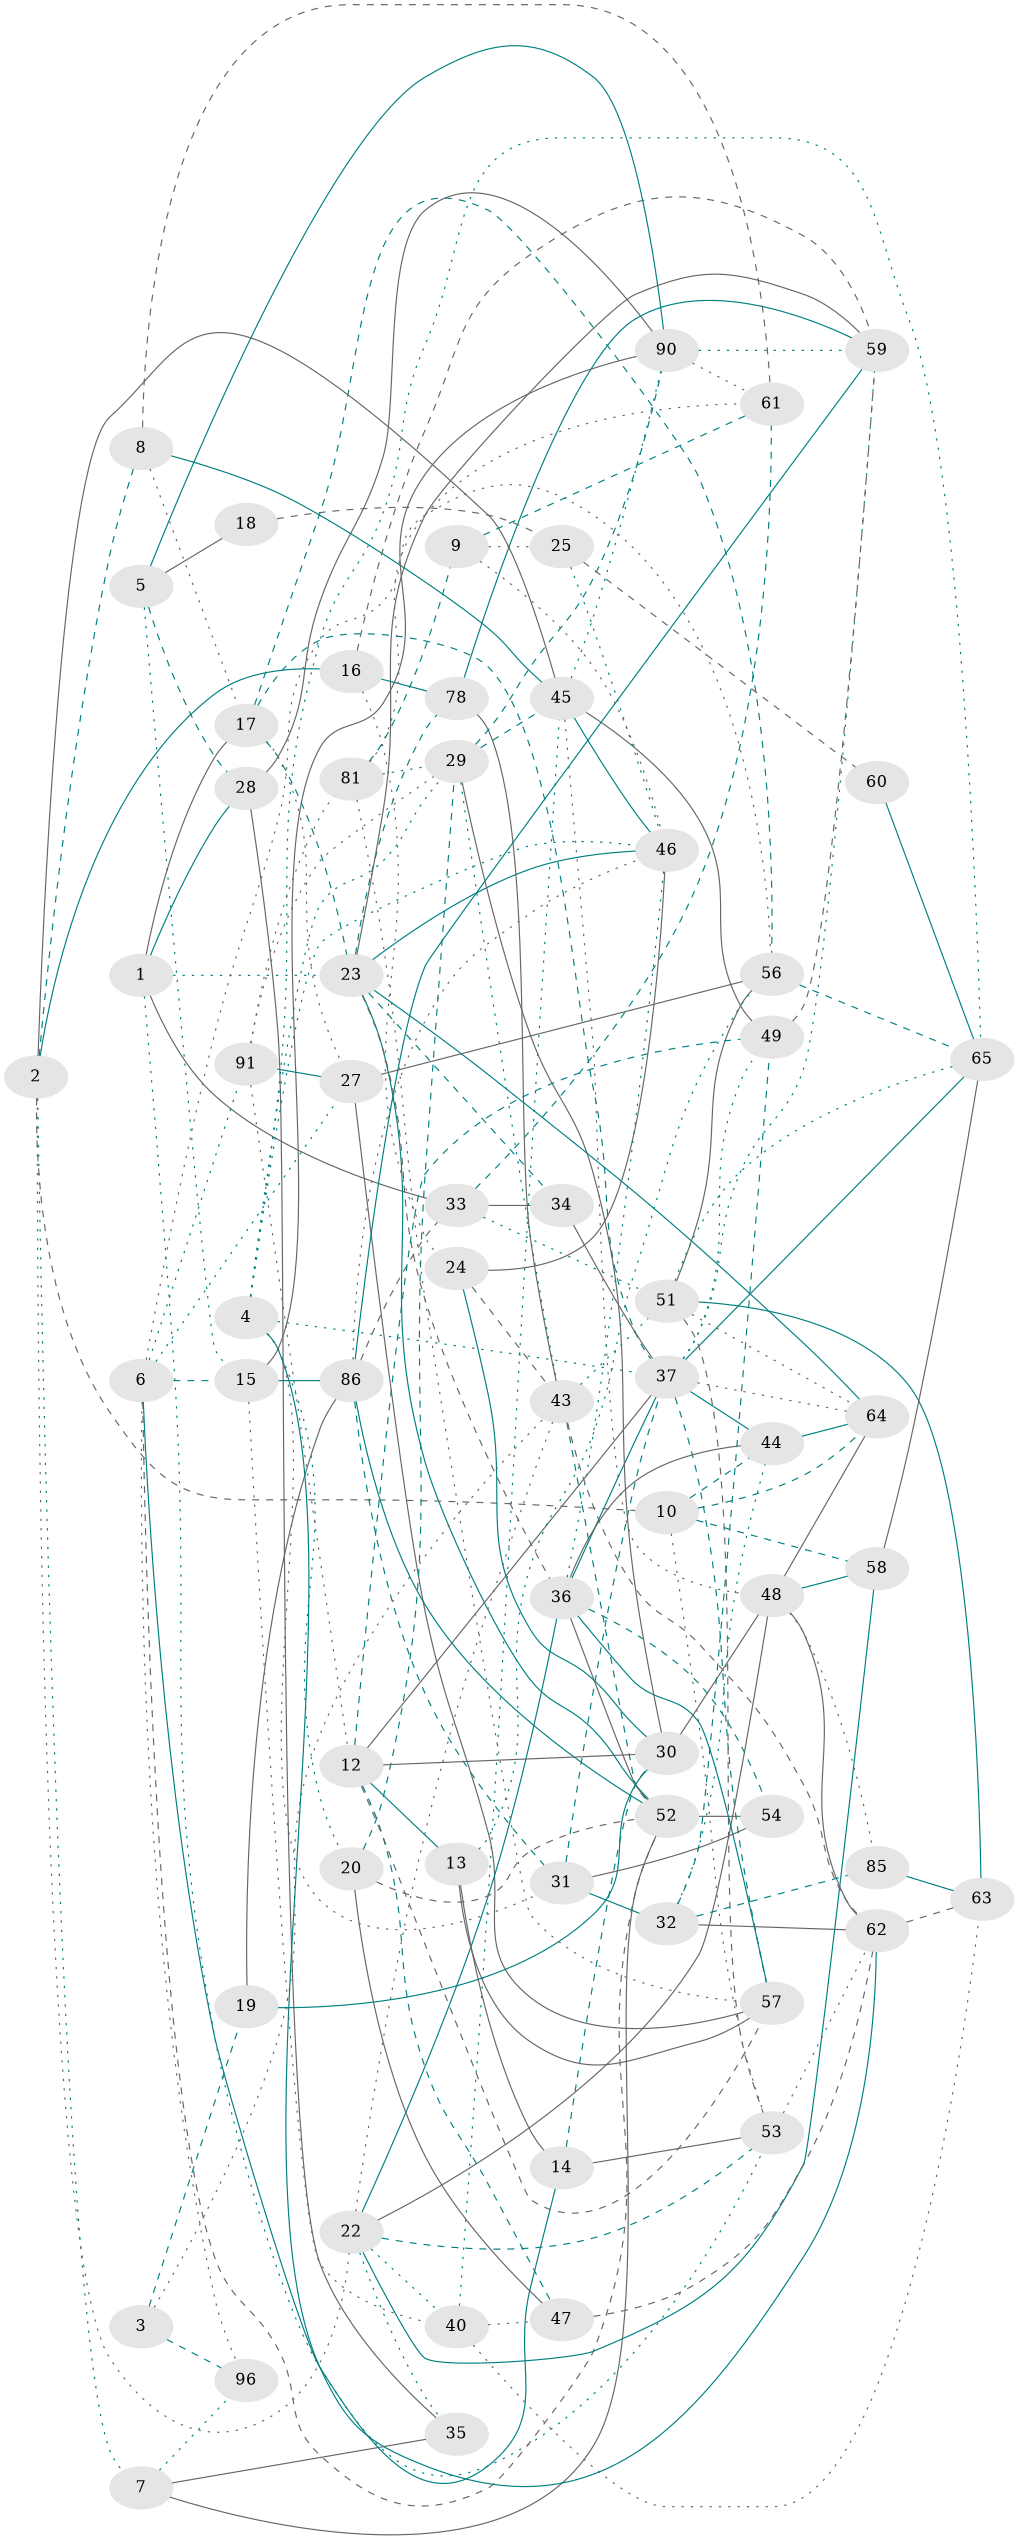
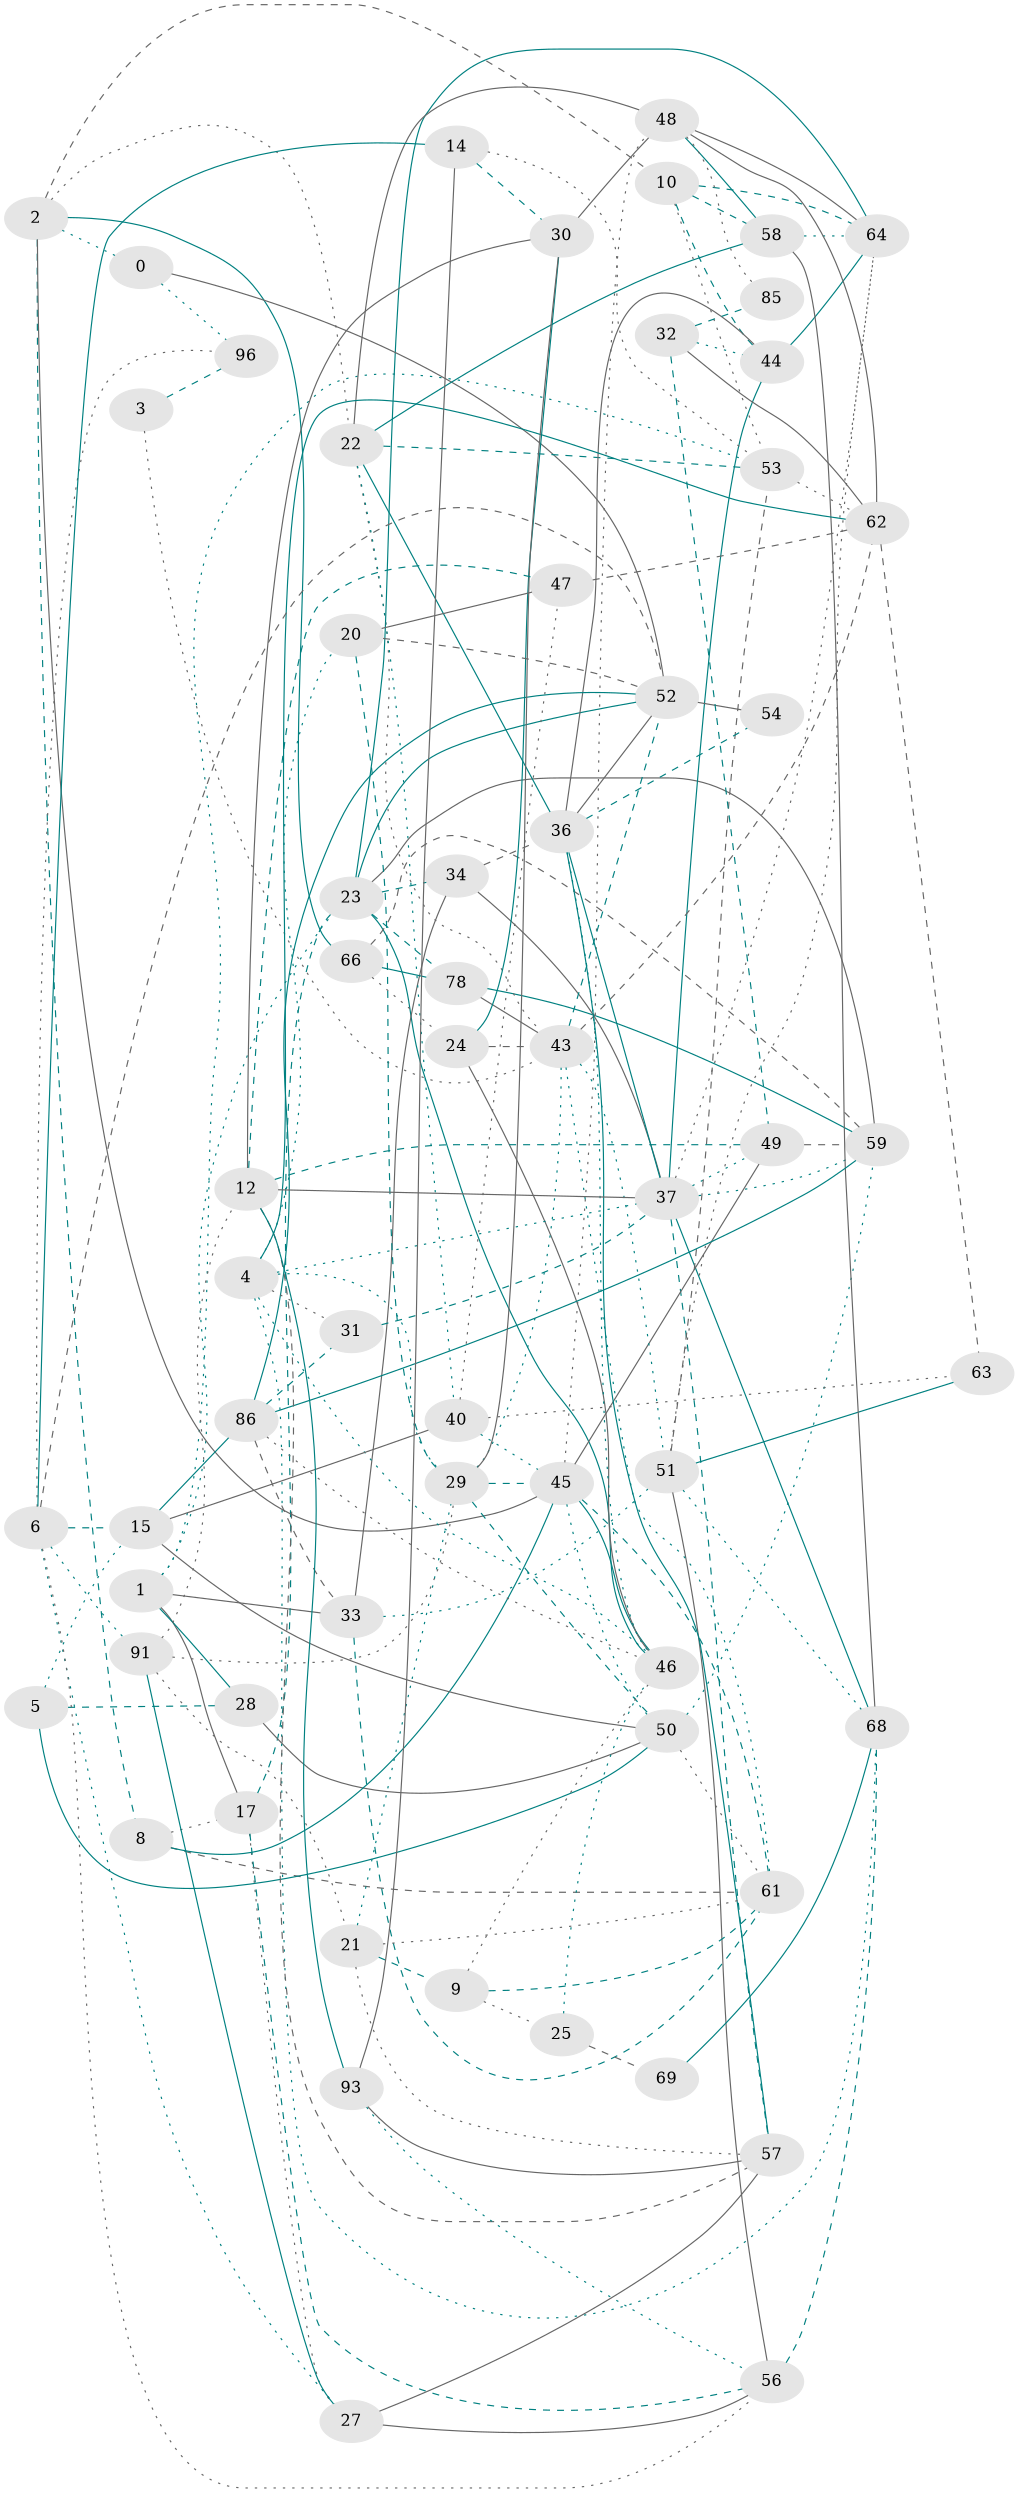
edge "58" -- "64": added
node "90": label "90" -> "50"
node "18": removed
node "16": label "16" -> "66"
node "81": label "81" -> "21"
node "60": label "60" -> "69"
edge "17" -- "37": removed
node "65": label "65" -> "68"
edge "23" -- "36": now "34" -- "36"
edge "43" -- "61": added
edge "45" -- "61": added
edge "54" -- "31": removed
node "13": label "13" -> "93"
edge "85" -- "63": removed
edge "15" -- "40": style dotted -> solid
edge "31" -- "32": removed
node "19": removed
edge "53" -- "14": style solid -> dotted
node "35": removed
node "7": label "7" -> "0"
